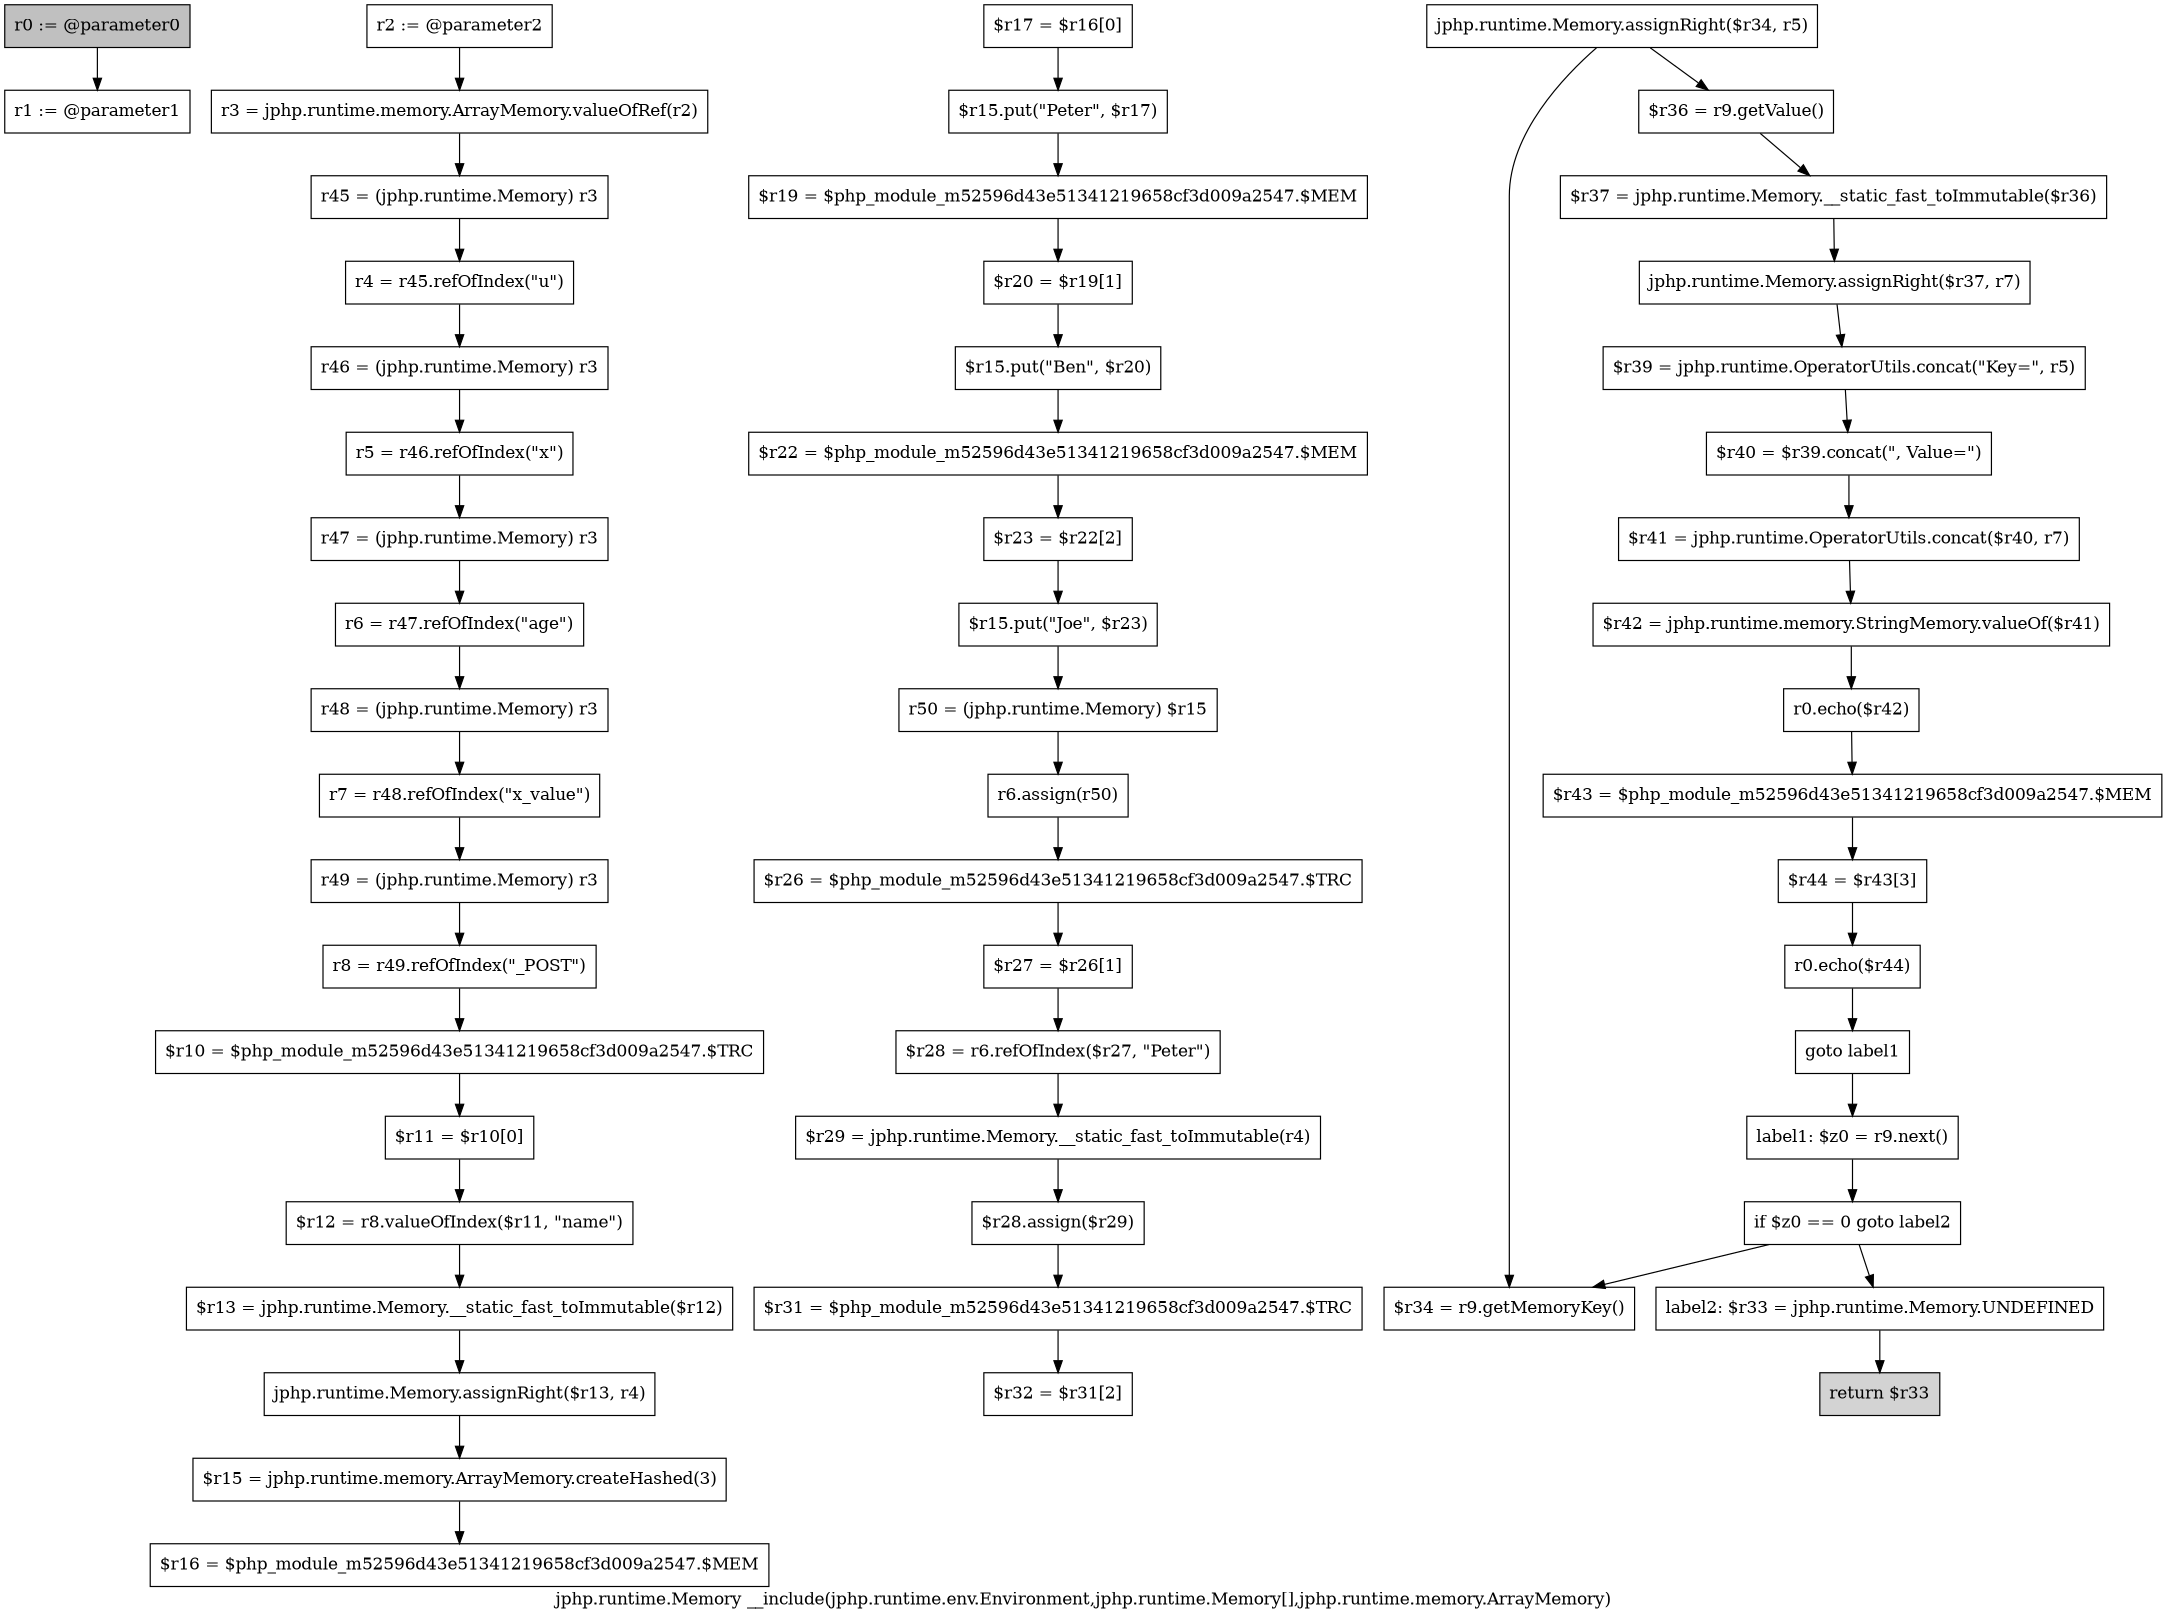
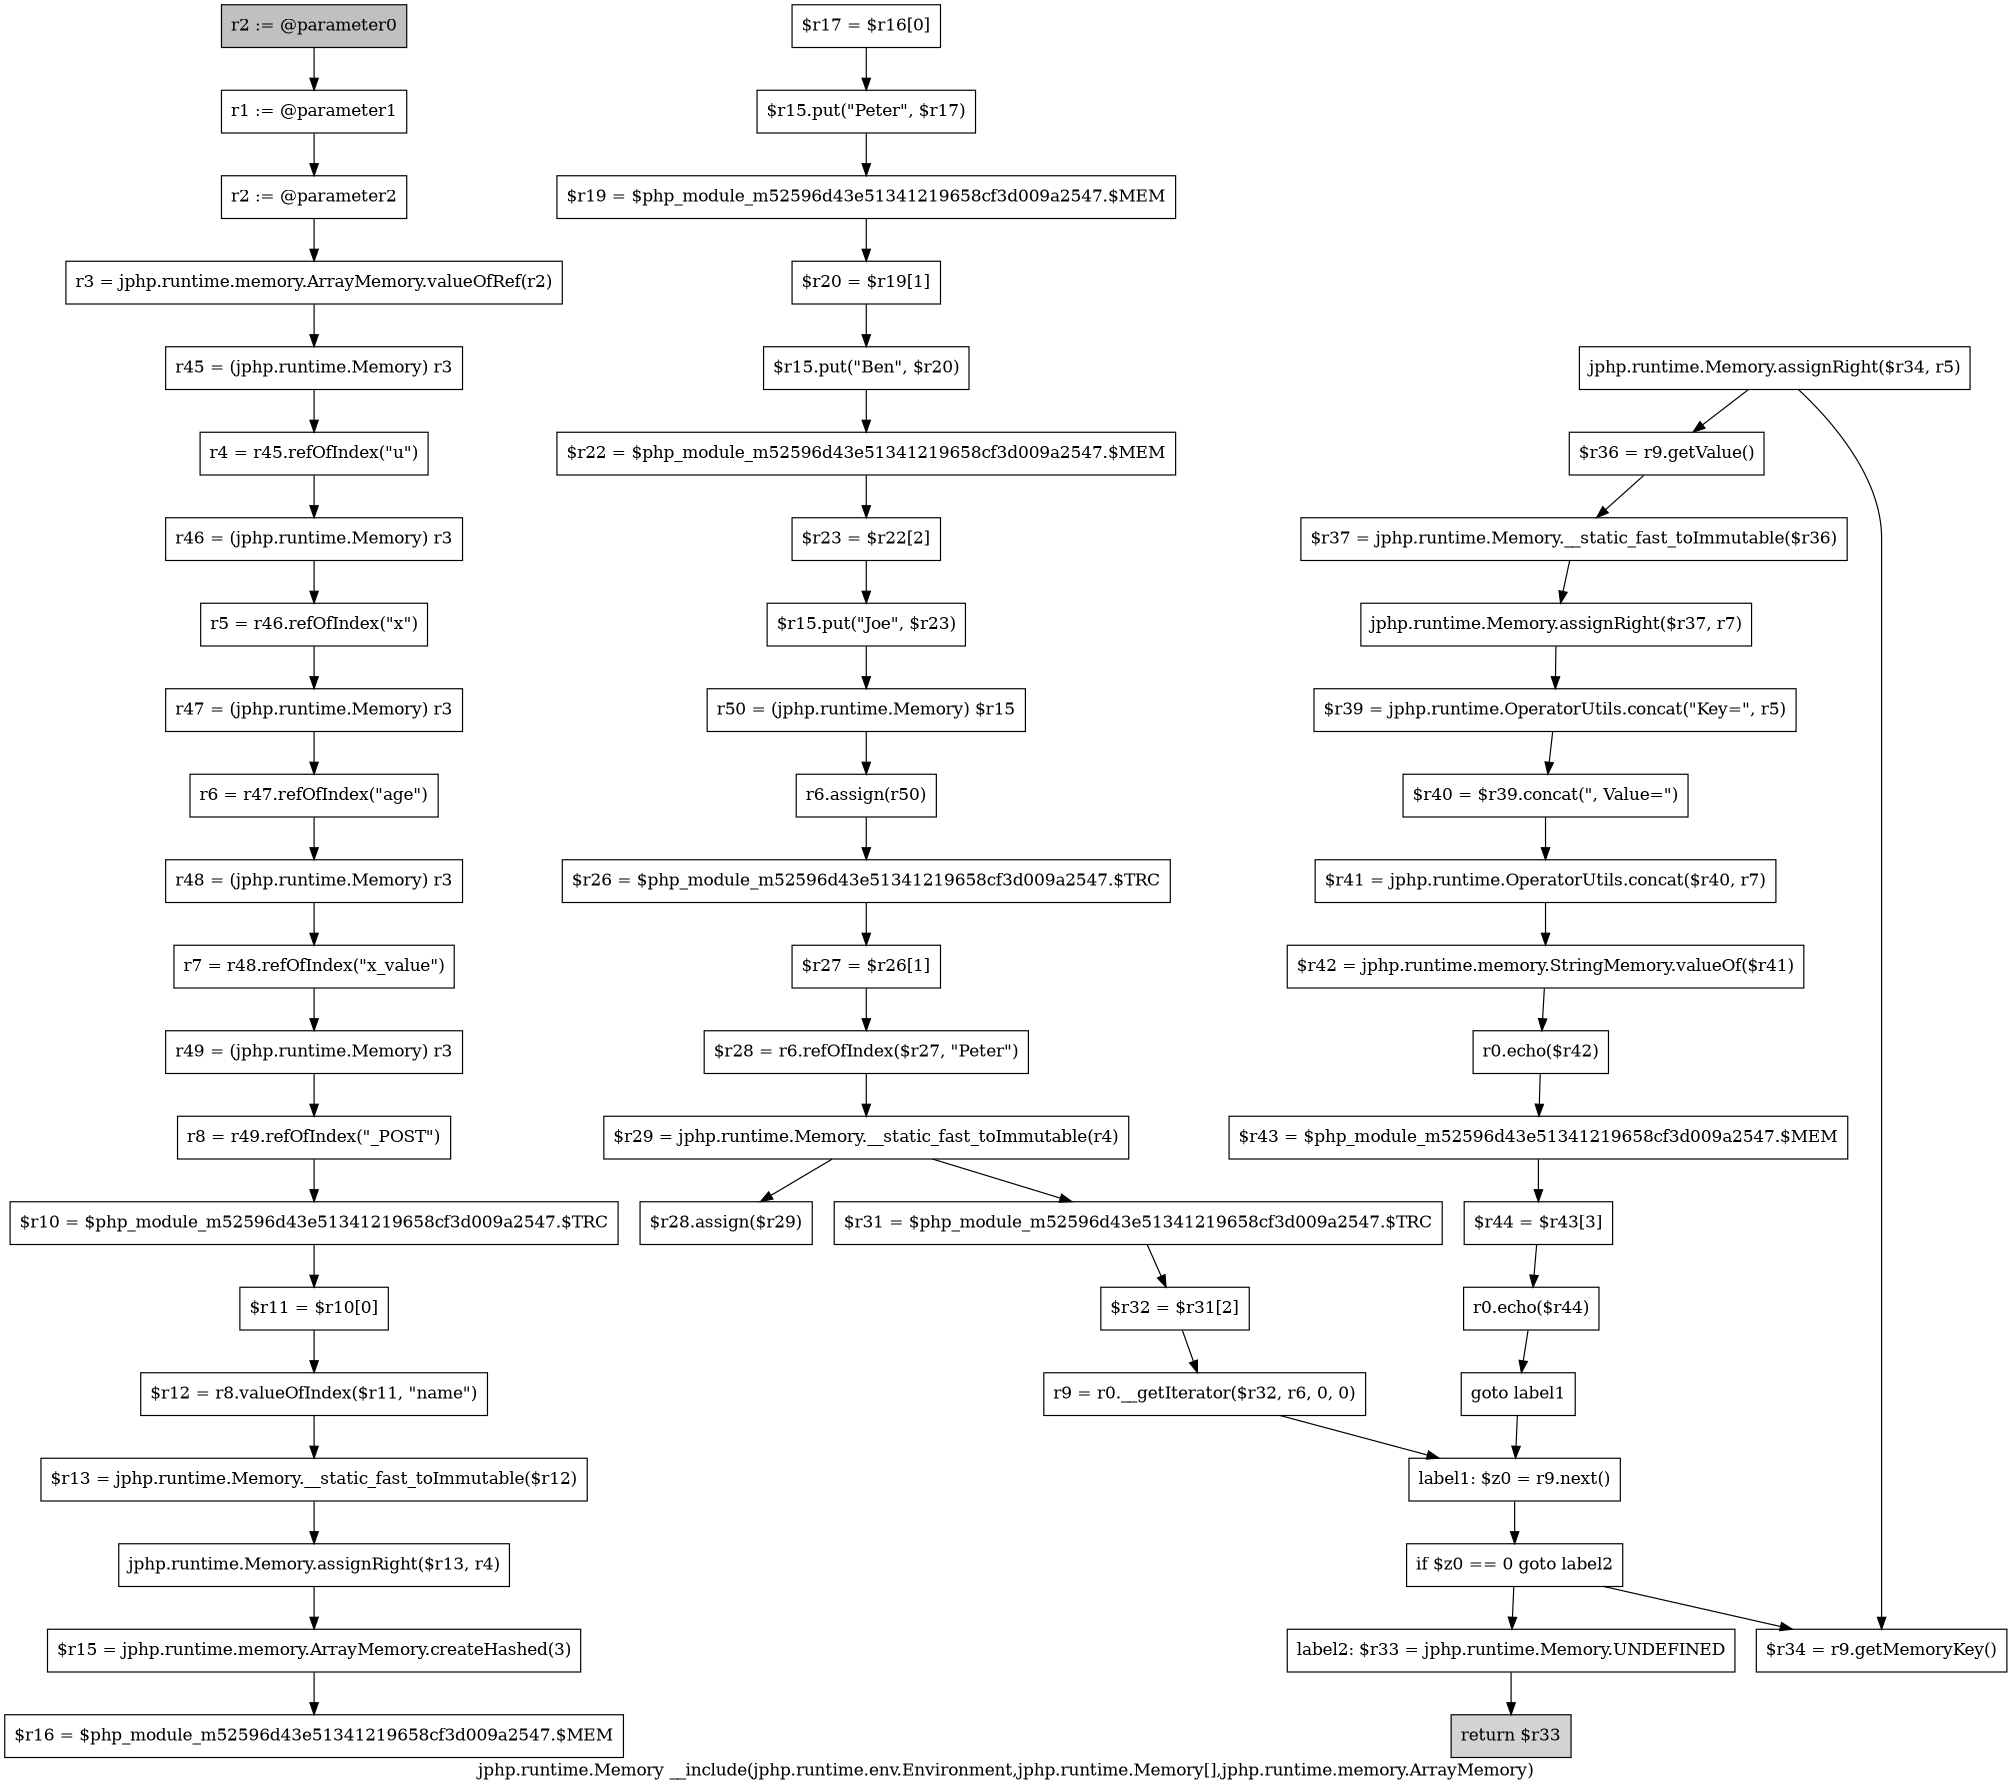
node "r0 := @parameter0": label "r0 := @parameter0" -> "r2 := @parameter0"
edge "r1 := @parameter1" -> "r2 := @parameter2": added
edge "$r28.assign($r29)" -> "$r31 = $php_module_m52596d43e51341219658cf3d009a2547.$TRC": now "$r29 = jphp.runtime.Memory.__static_fast_toImmutable(r4)" -> "$r31 = $php_module_m52596d43e51341219658cf3d009a2547.$TRC"
node "r9 = r0.__getIterator($r32, r6, 0, 0)": added
